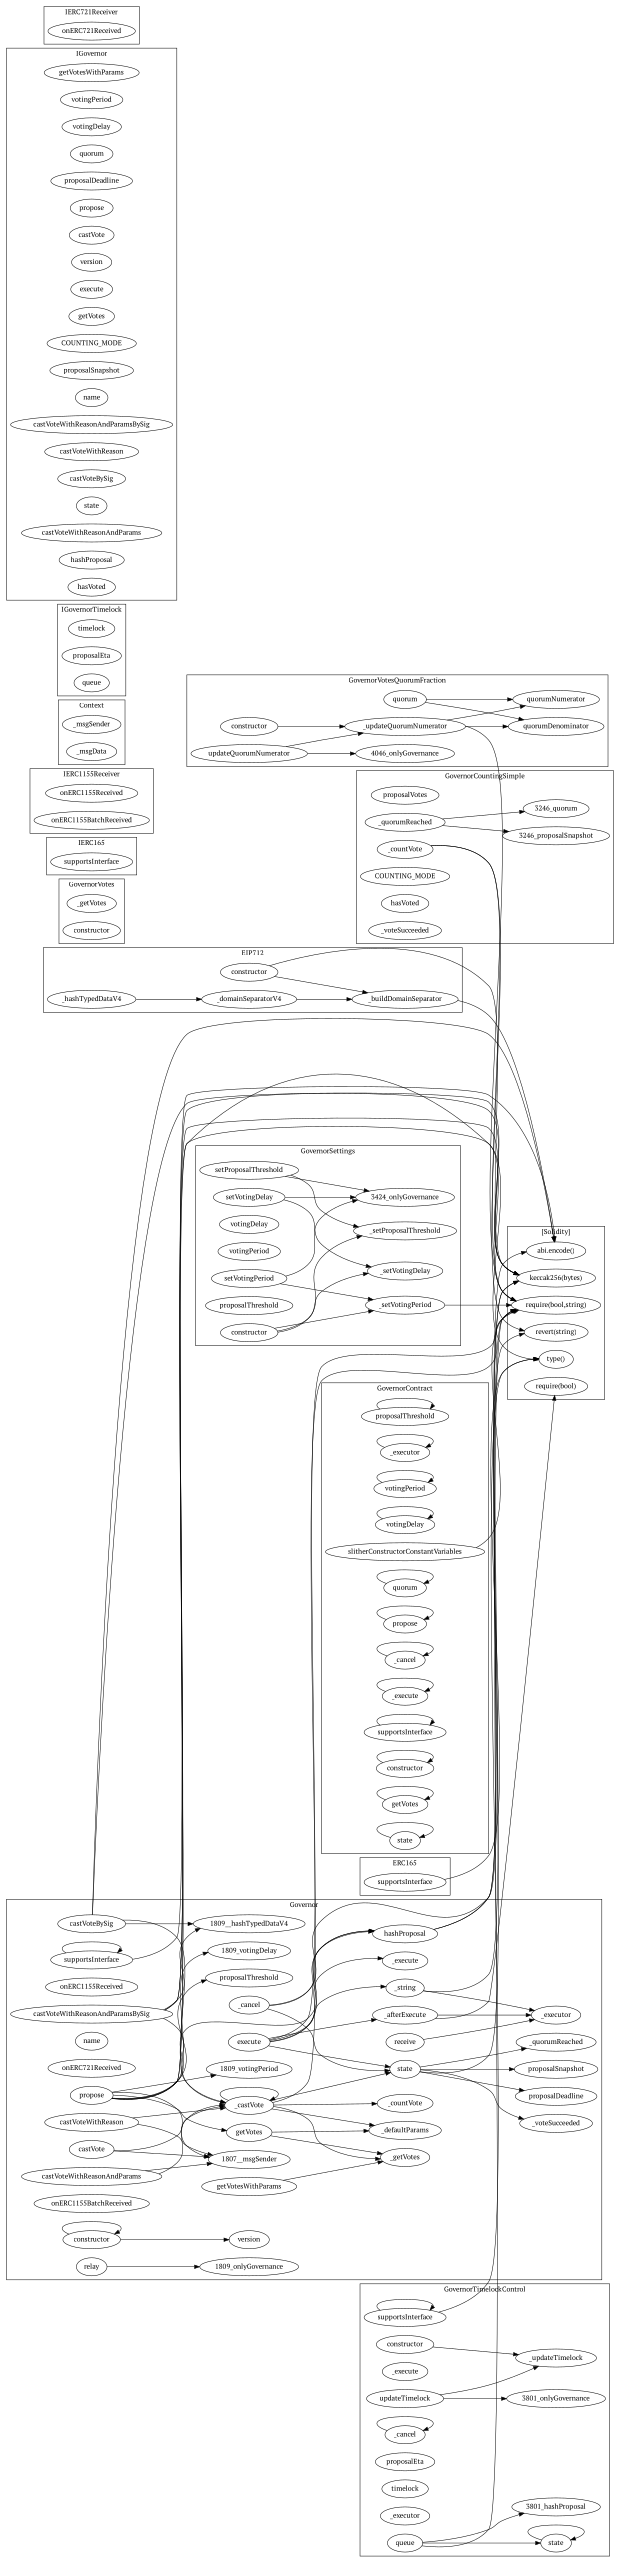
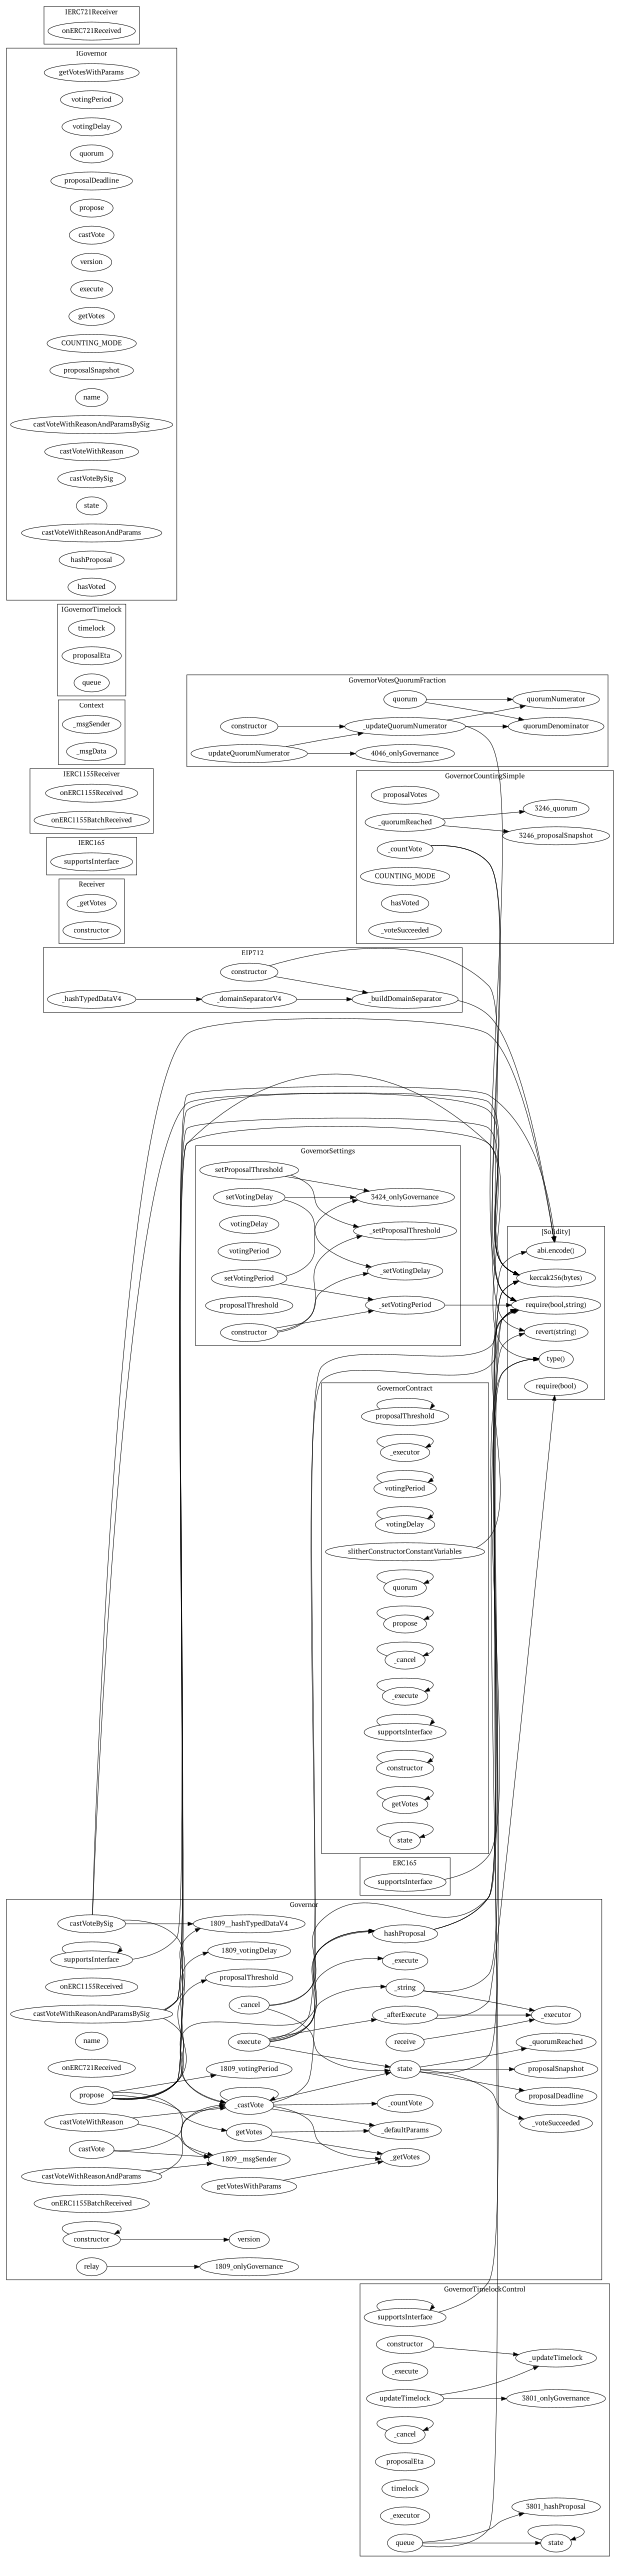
cluster "GovernorVotes": label "GovernorVotes" -> "Receiver"
node "1807__msgSender": label "1807__msgSender" -> "1809__msgSender"
